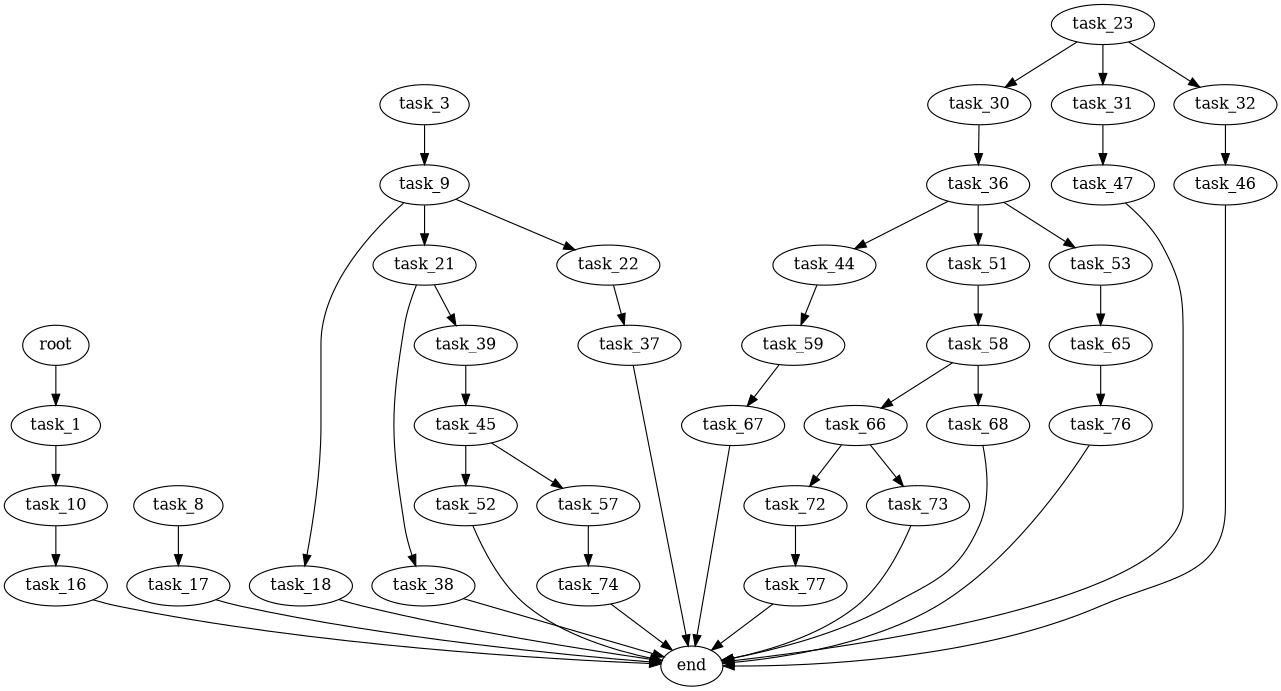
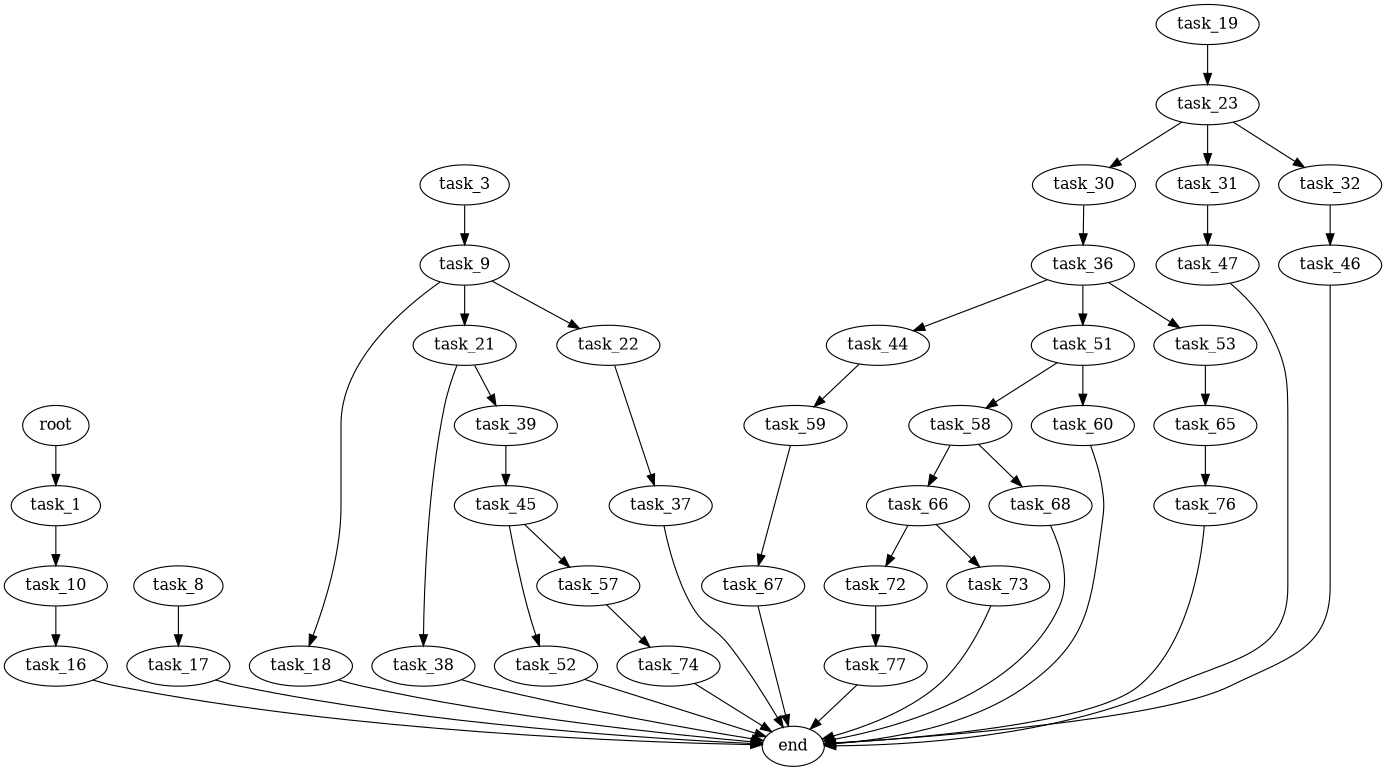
node "task_19": added
node "task_60": added
